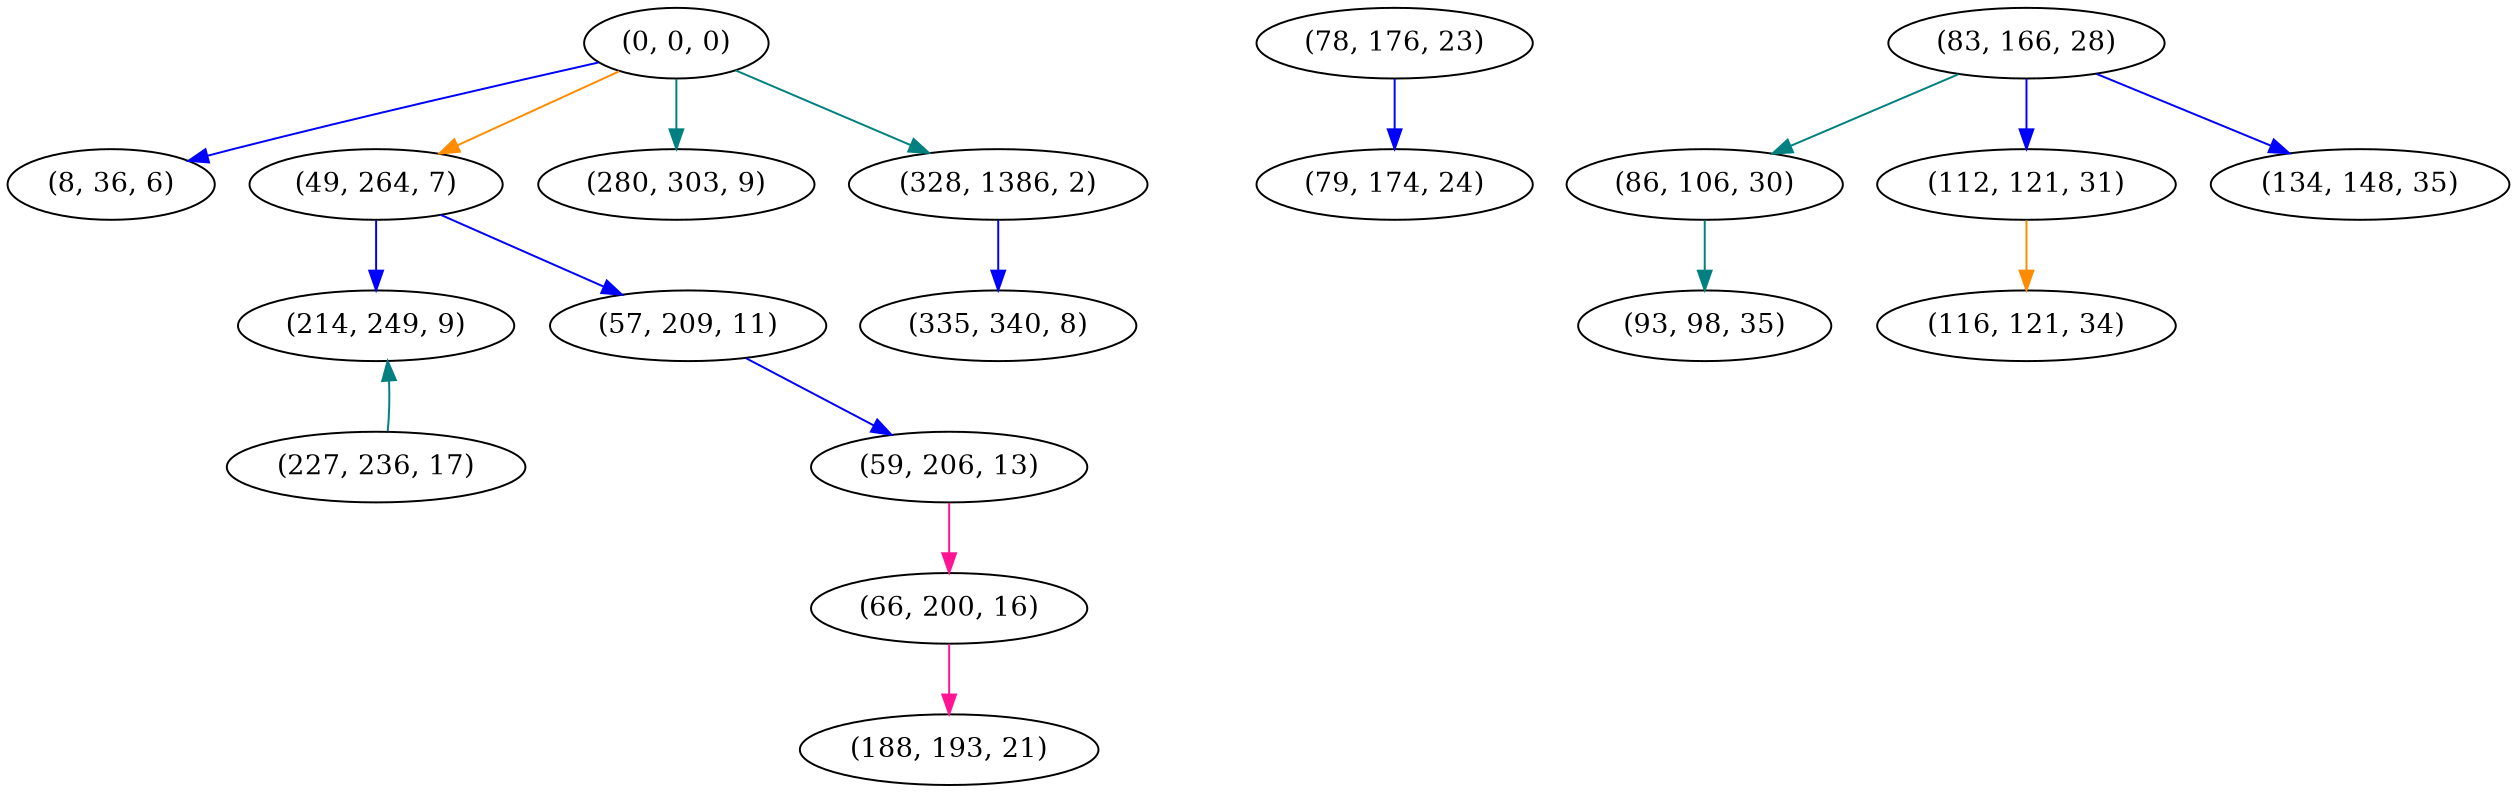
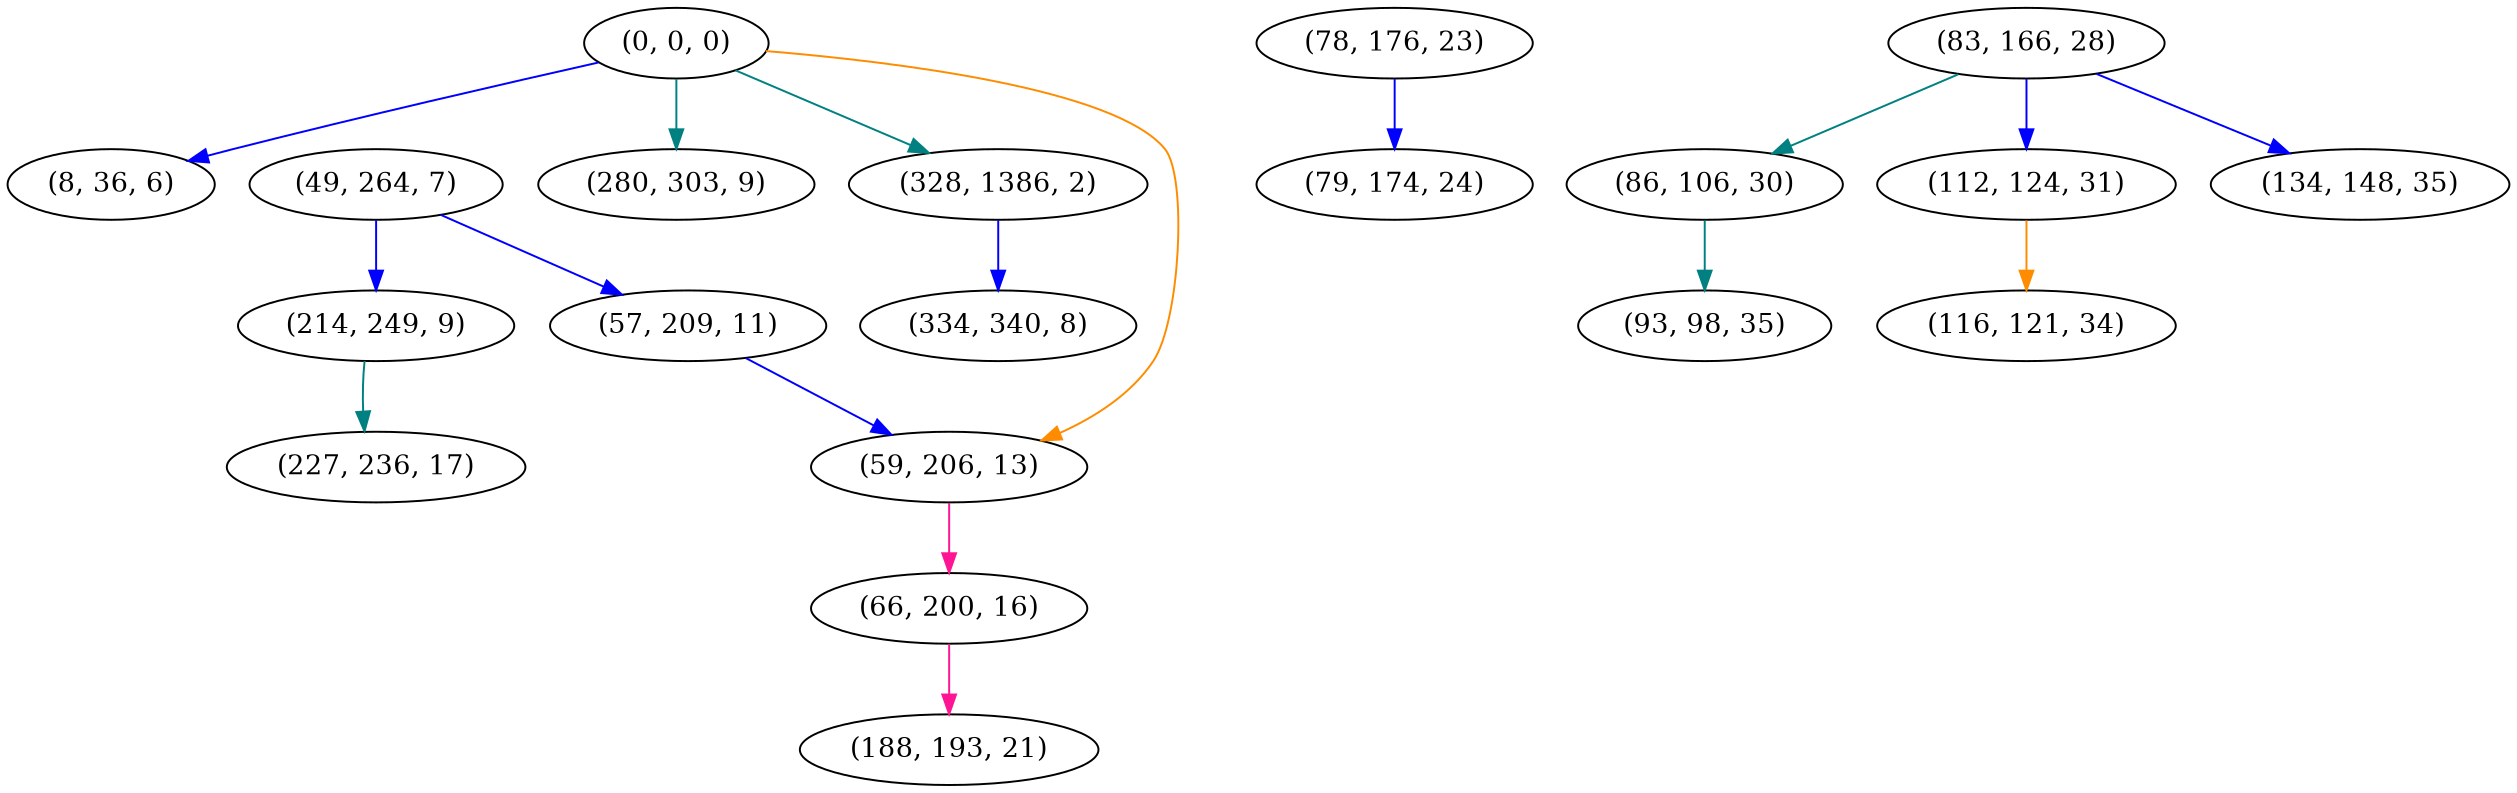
edge "(0, 0, 0)" -> "(49, 264, 7)": now "(0, 0, 0)" -> "(59, 206, 13)"
node "(112, 121, 31)": label "(112, 121, 31)" -> "(112, 124, 31)"
node "(335, 340, 8)": label "(335, 340, 8)" -> "(334, 340, 8)"
edge "(227, 236, 17)" -> "(214, 249, 9)": reversed
